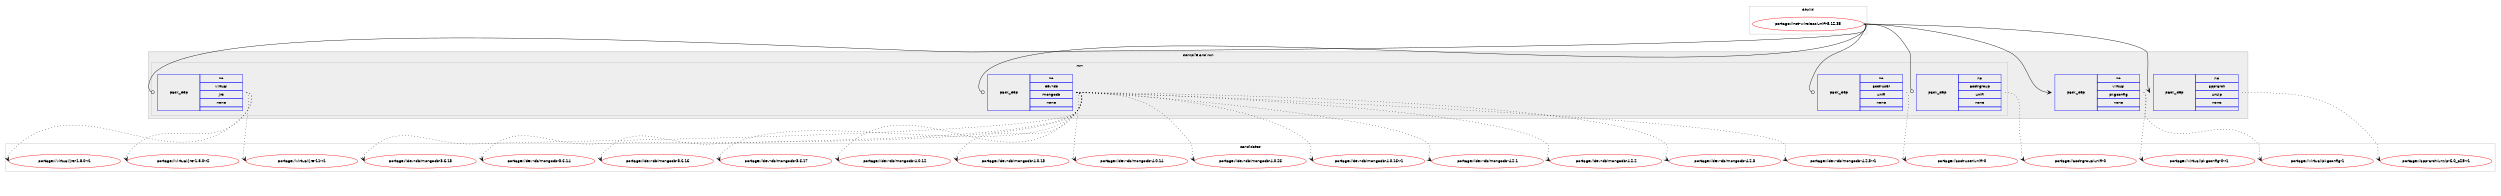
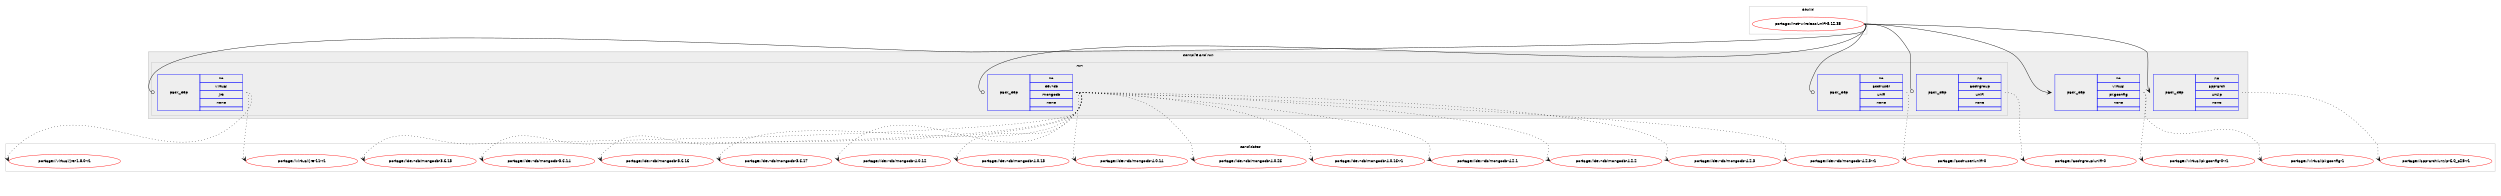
node "portage://virtual/jre-1.8.0-r2": removed
